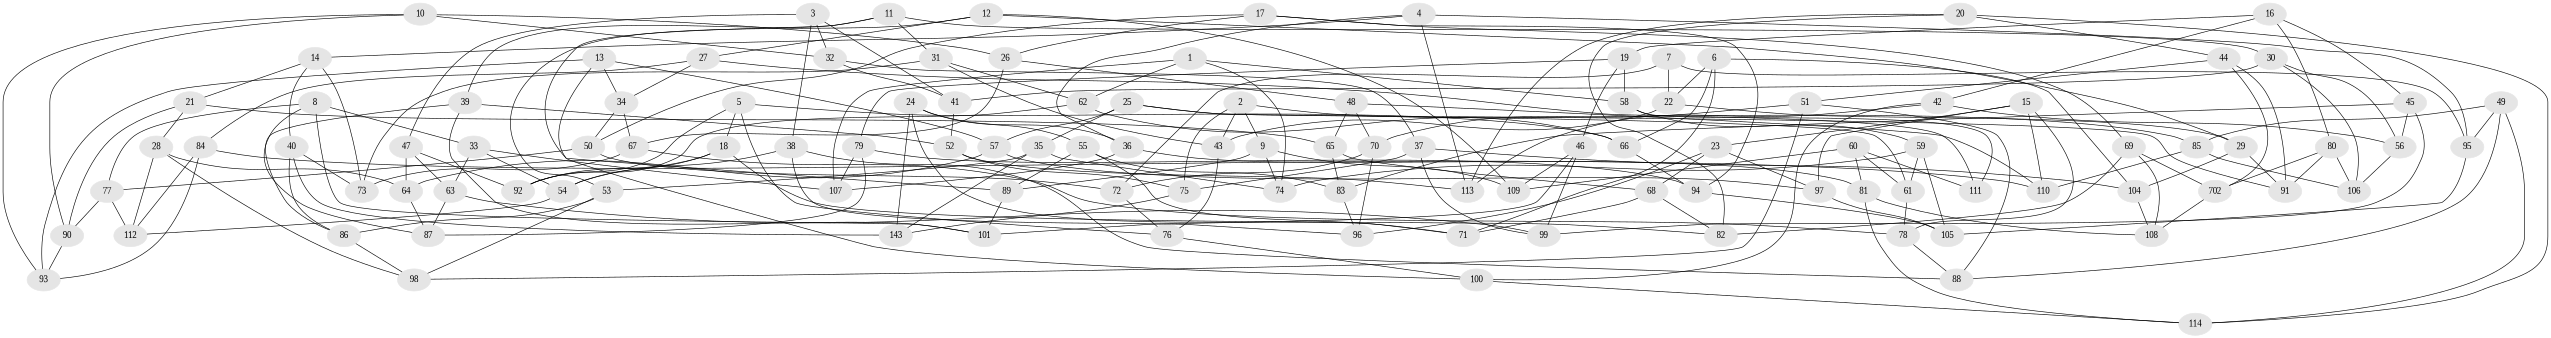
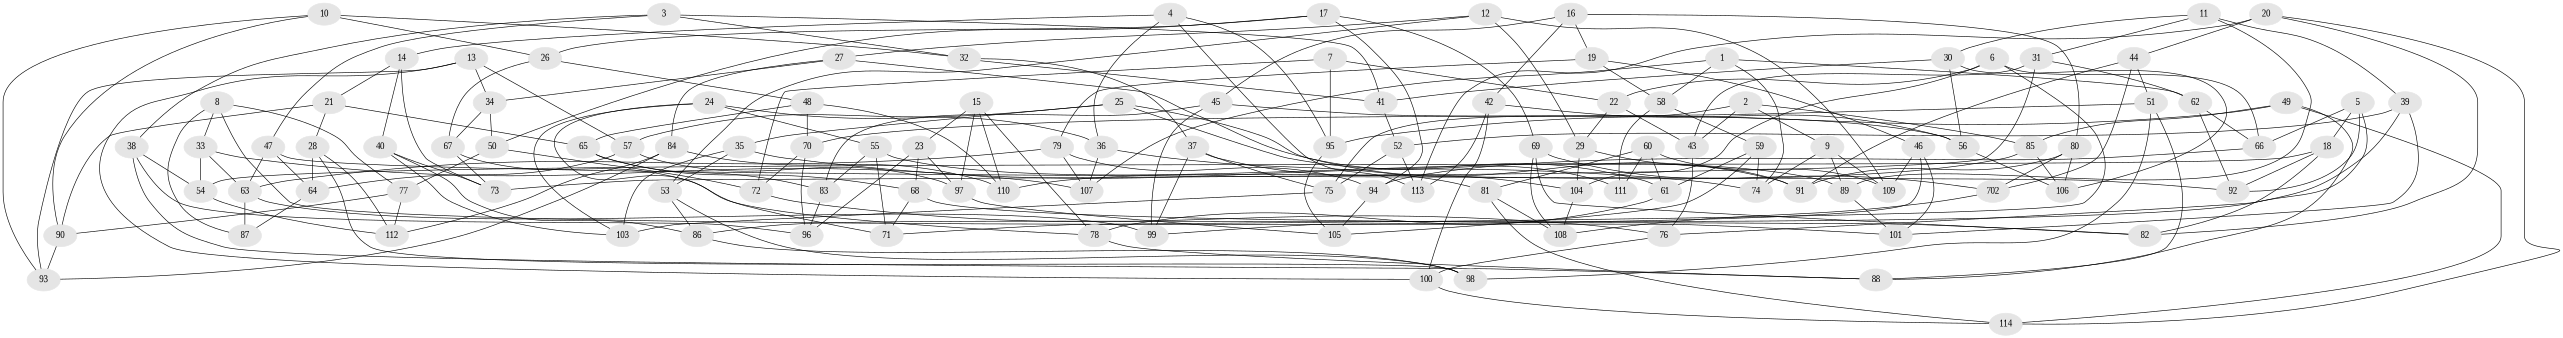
edge "79" -- "87": now "79" -- "63"
node "143": label "143" -> "103"
